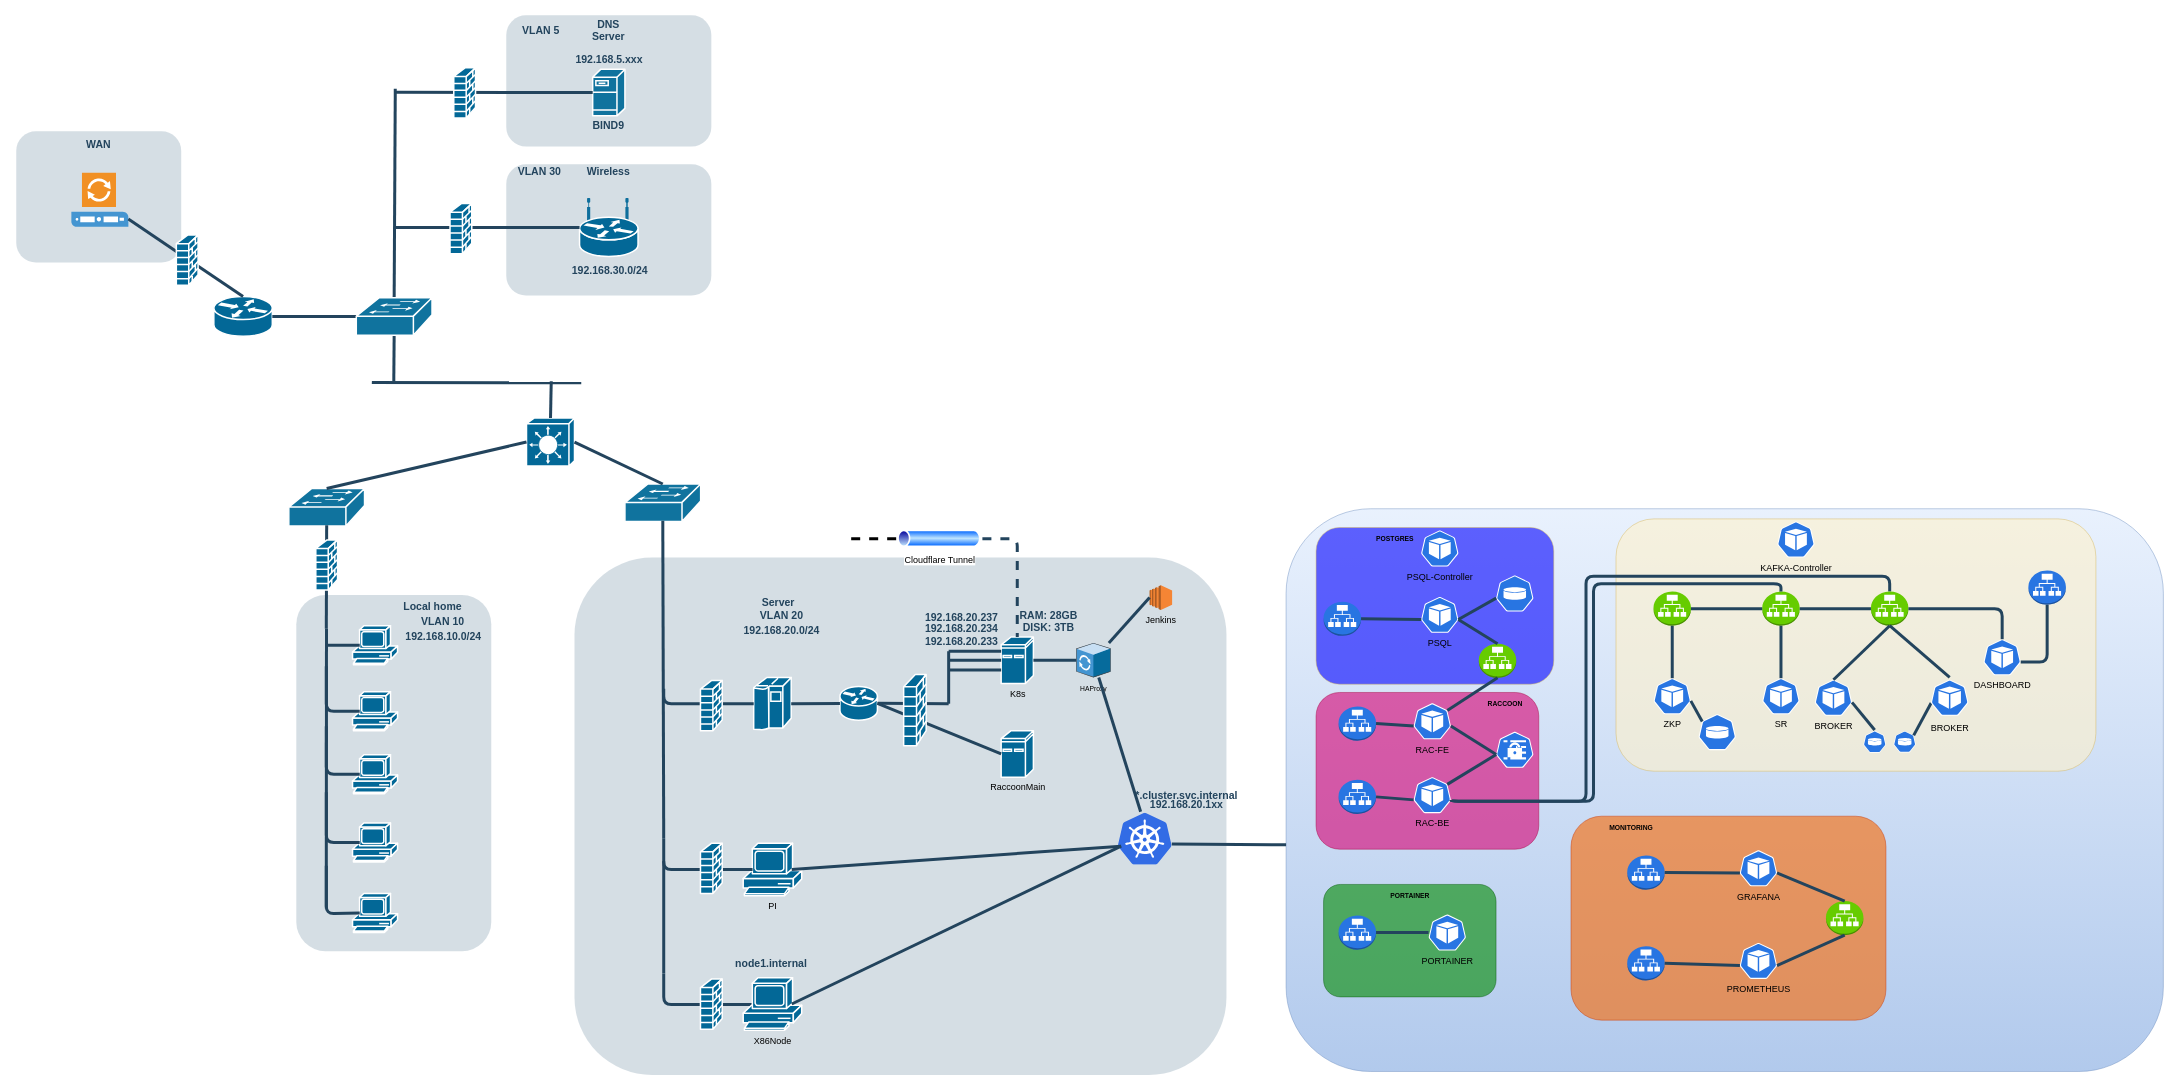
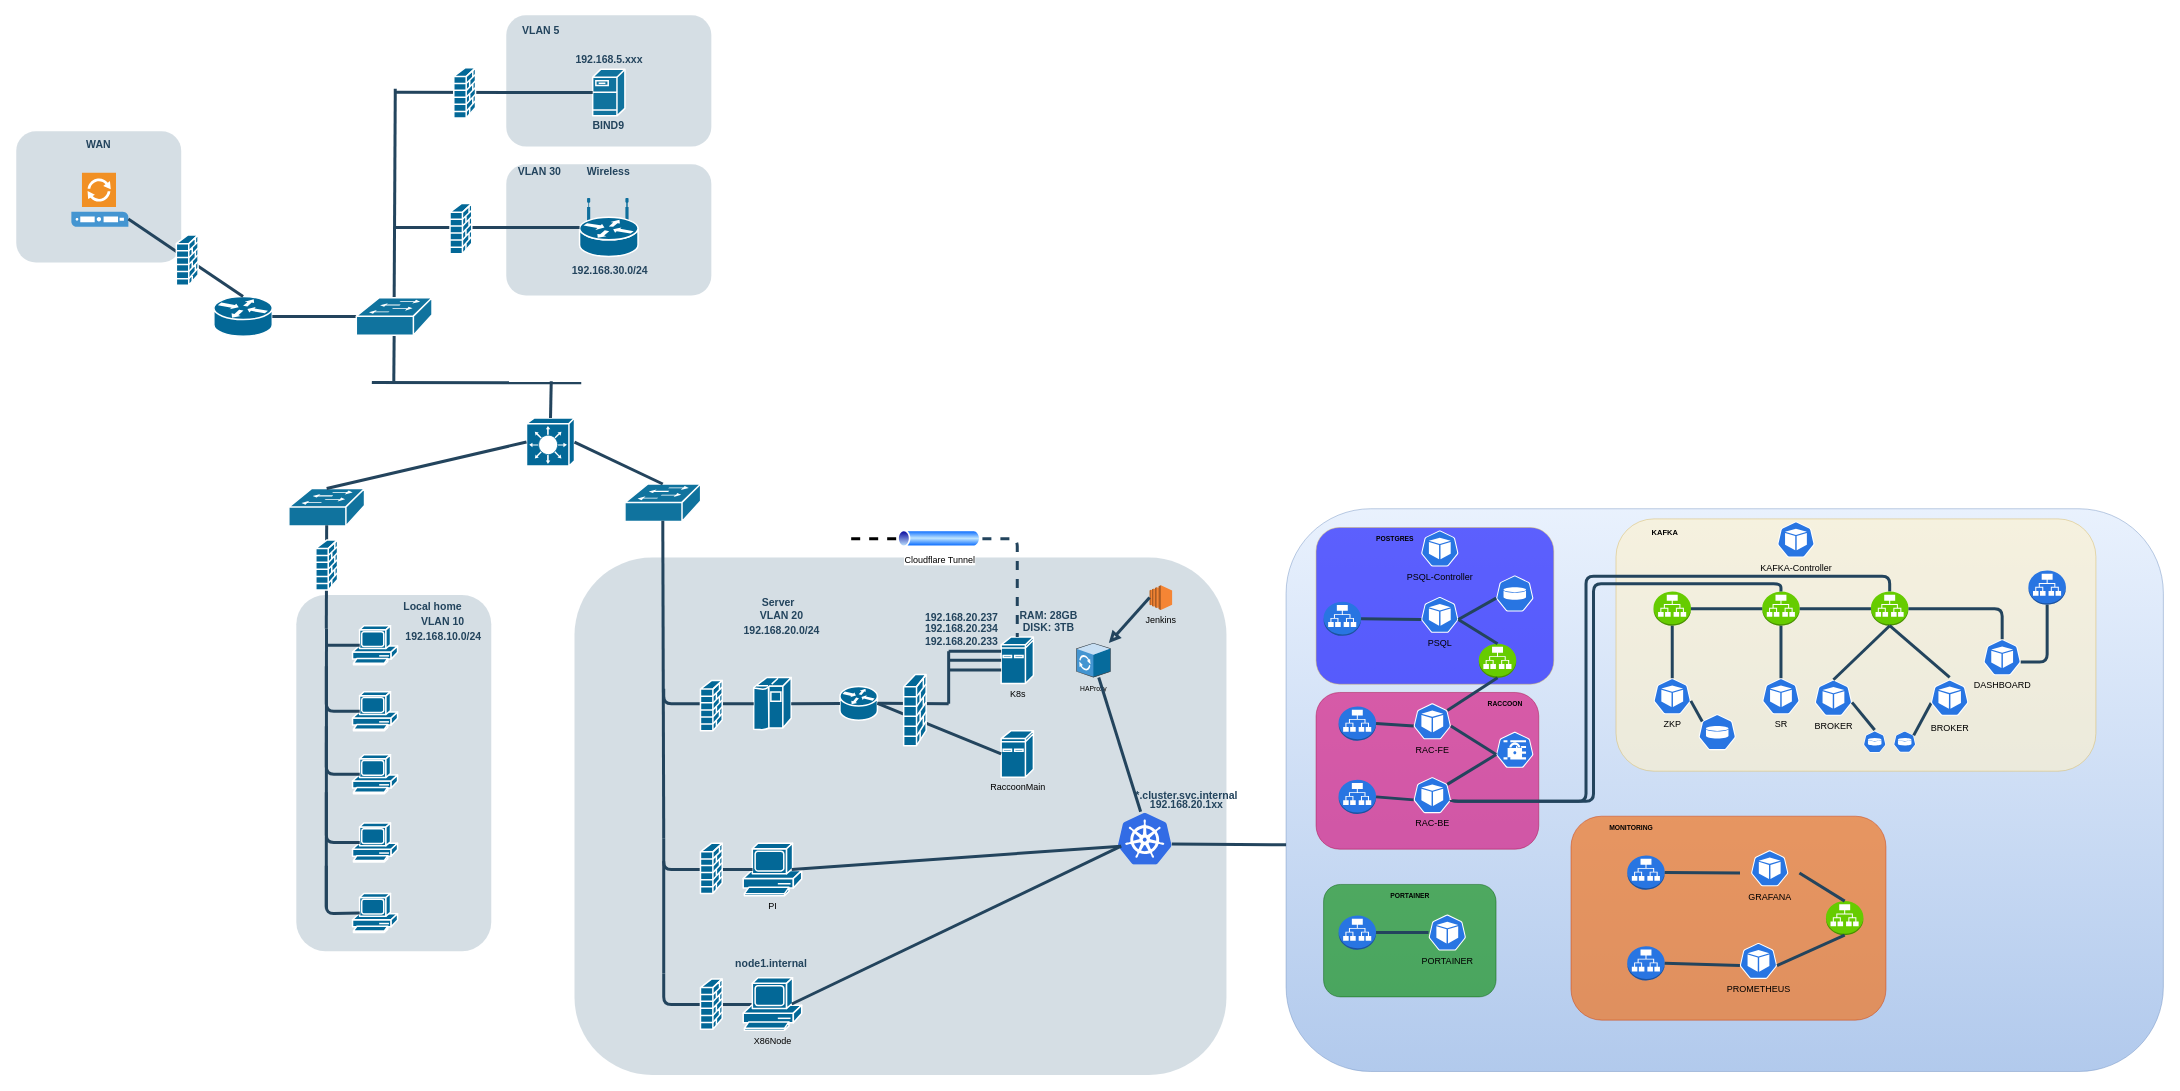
node "DNS Server": removed
node "KAFKA": added
edge "Jenkins" -- "HAProxy": arrowhead none -> block
edge "K8s" -- "HAProxy": removed
node "GRAFANA": size 38x36 -> 60x36
